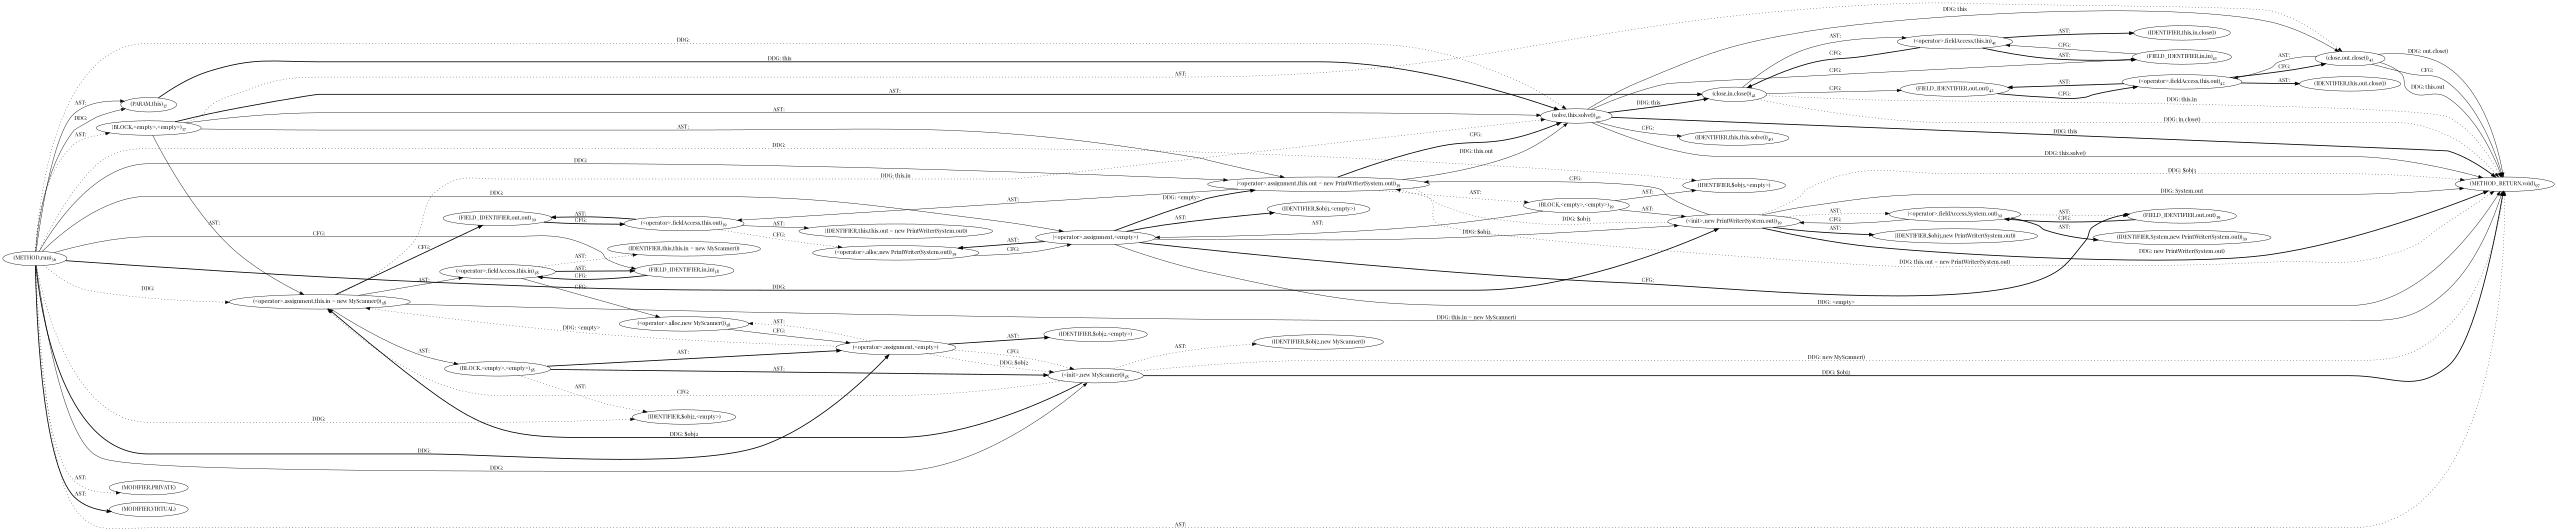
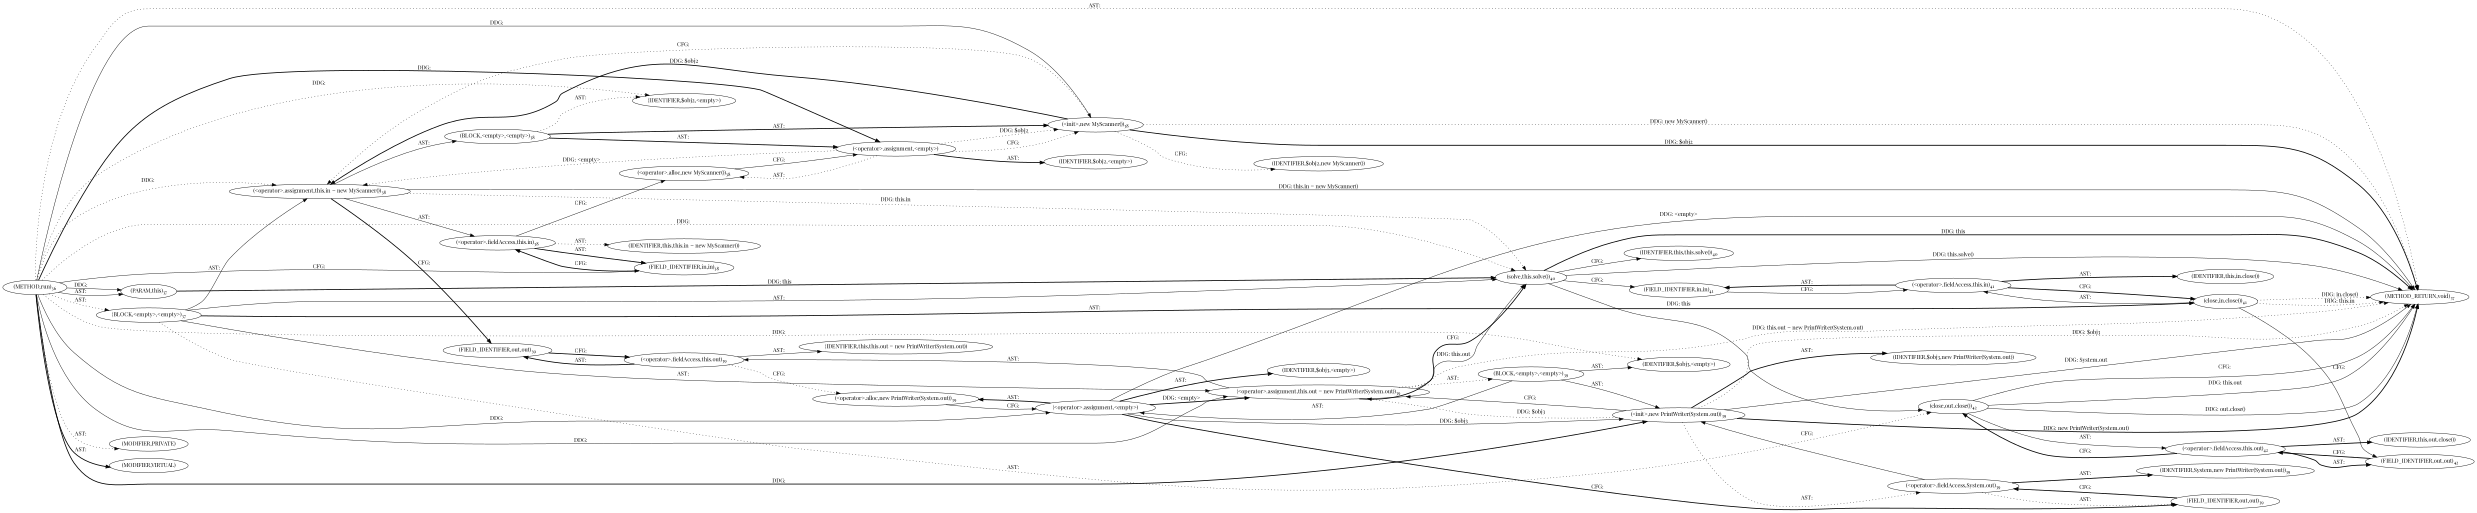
edge "(solve,this.solve())" -> "(close,in.close())": removed, label "DDG: this"
node "(METHOD_RETURN,void)": text "97" -> "37"
edge "(<init>,new MyScanner())" -> "(IDENTIFIER,$obj2,new MyScanner())": label "AST: " -> "CFG: "
